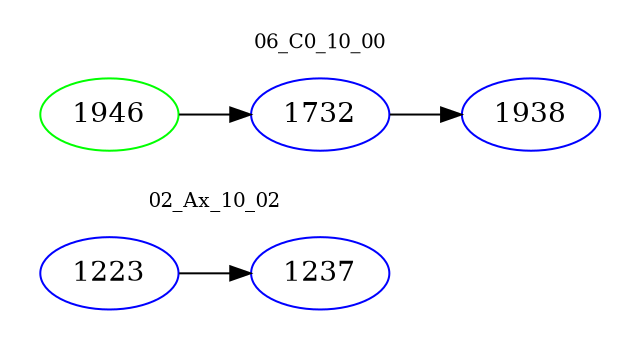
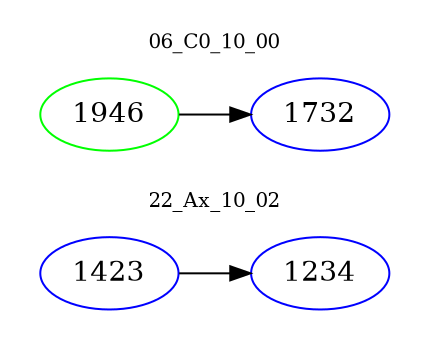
node "1938": removed
cluster "02_Ax_10_02": label "02_Ax_10_02" -> "22_Ax_10_02"
node "1223": label "1223" -> "1423"
node "1237": label "1237" -> "1234"
